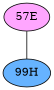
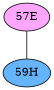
node "99H": label "99H" -> "59H"
